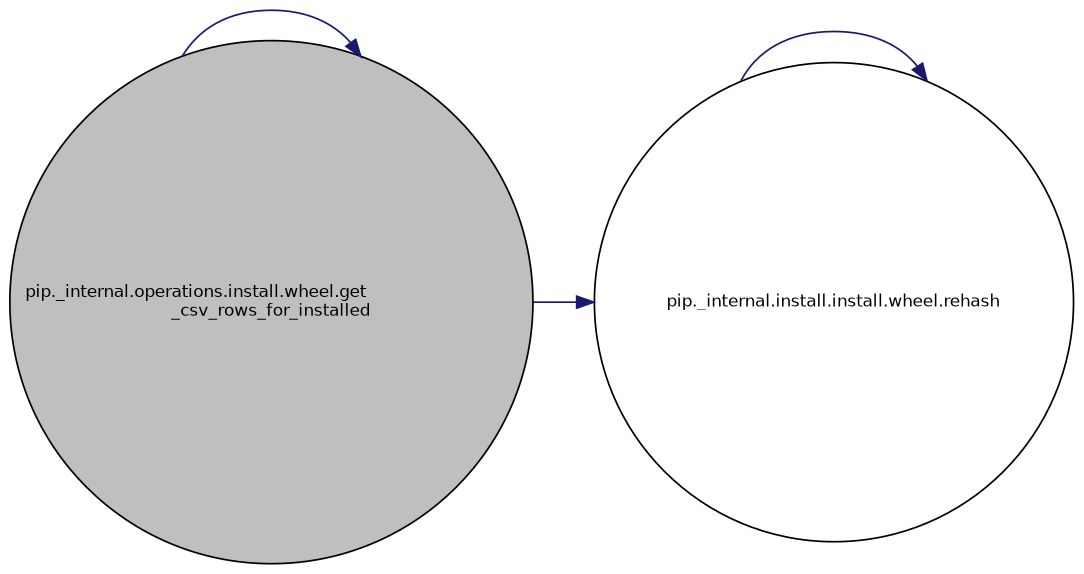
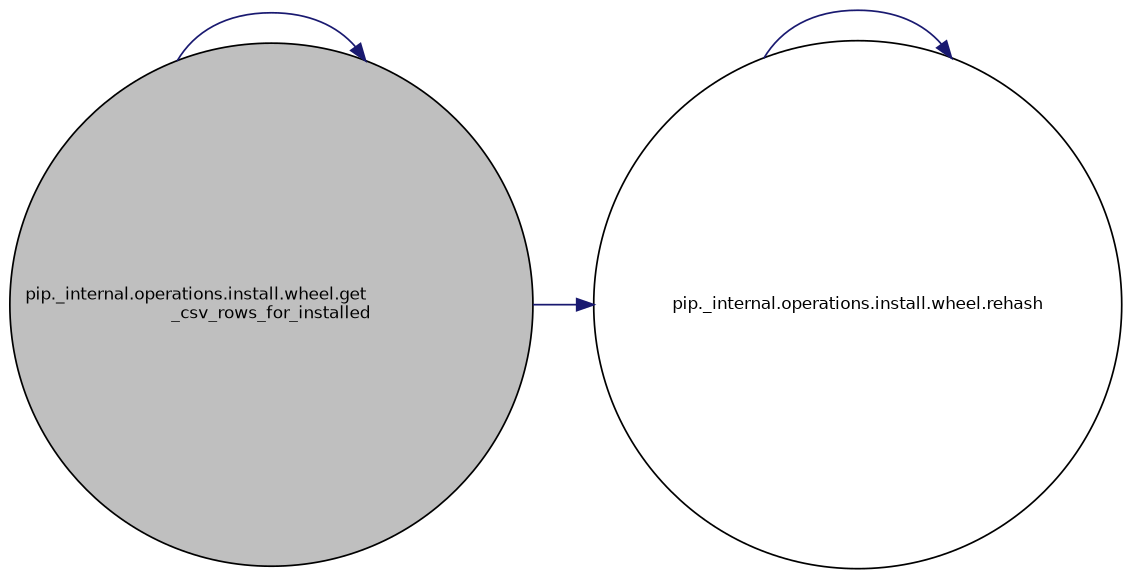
node "pip._internal.install.install.wheel.rehash": label "pip._internal.install.install.wheel.rehash" -> "pip._internal.operations.install.wheel.rehash"
